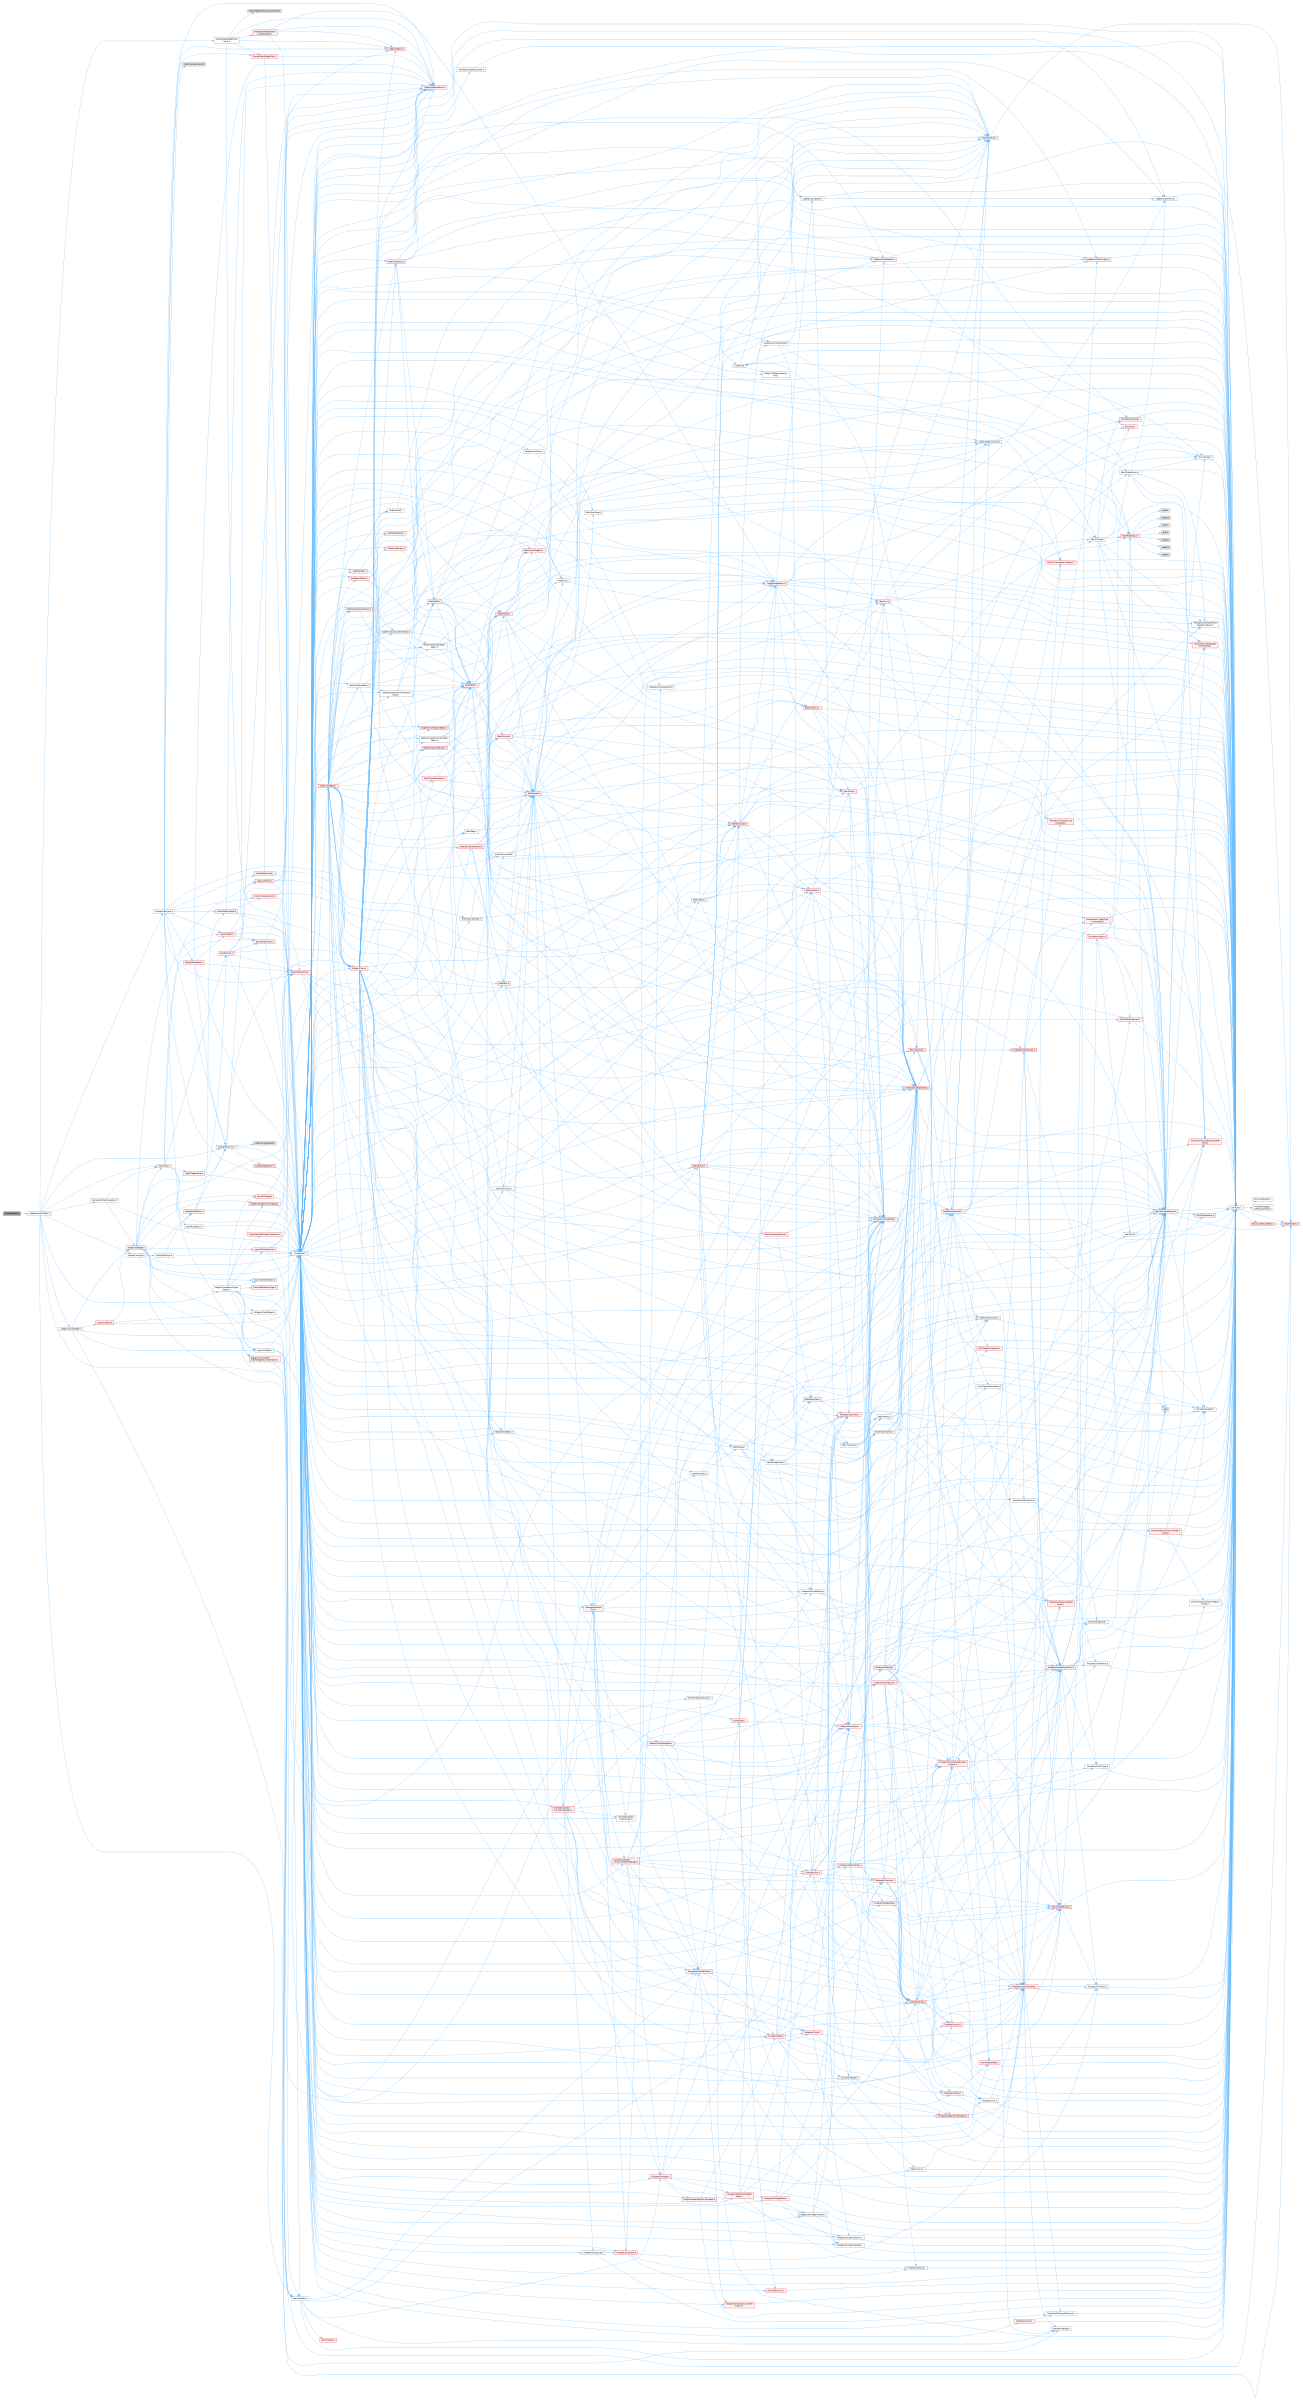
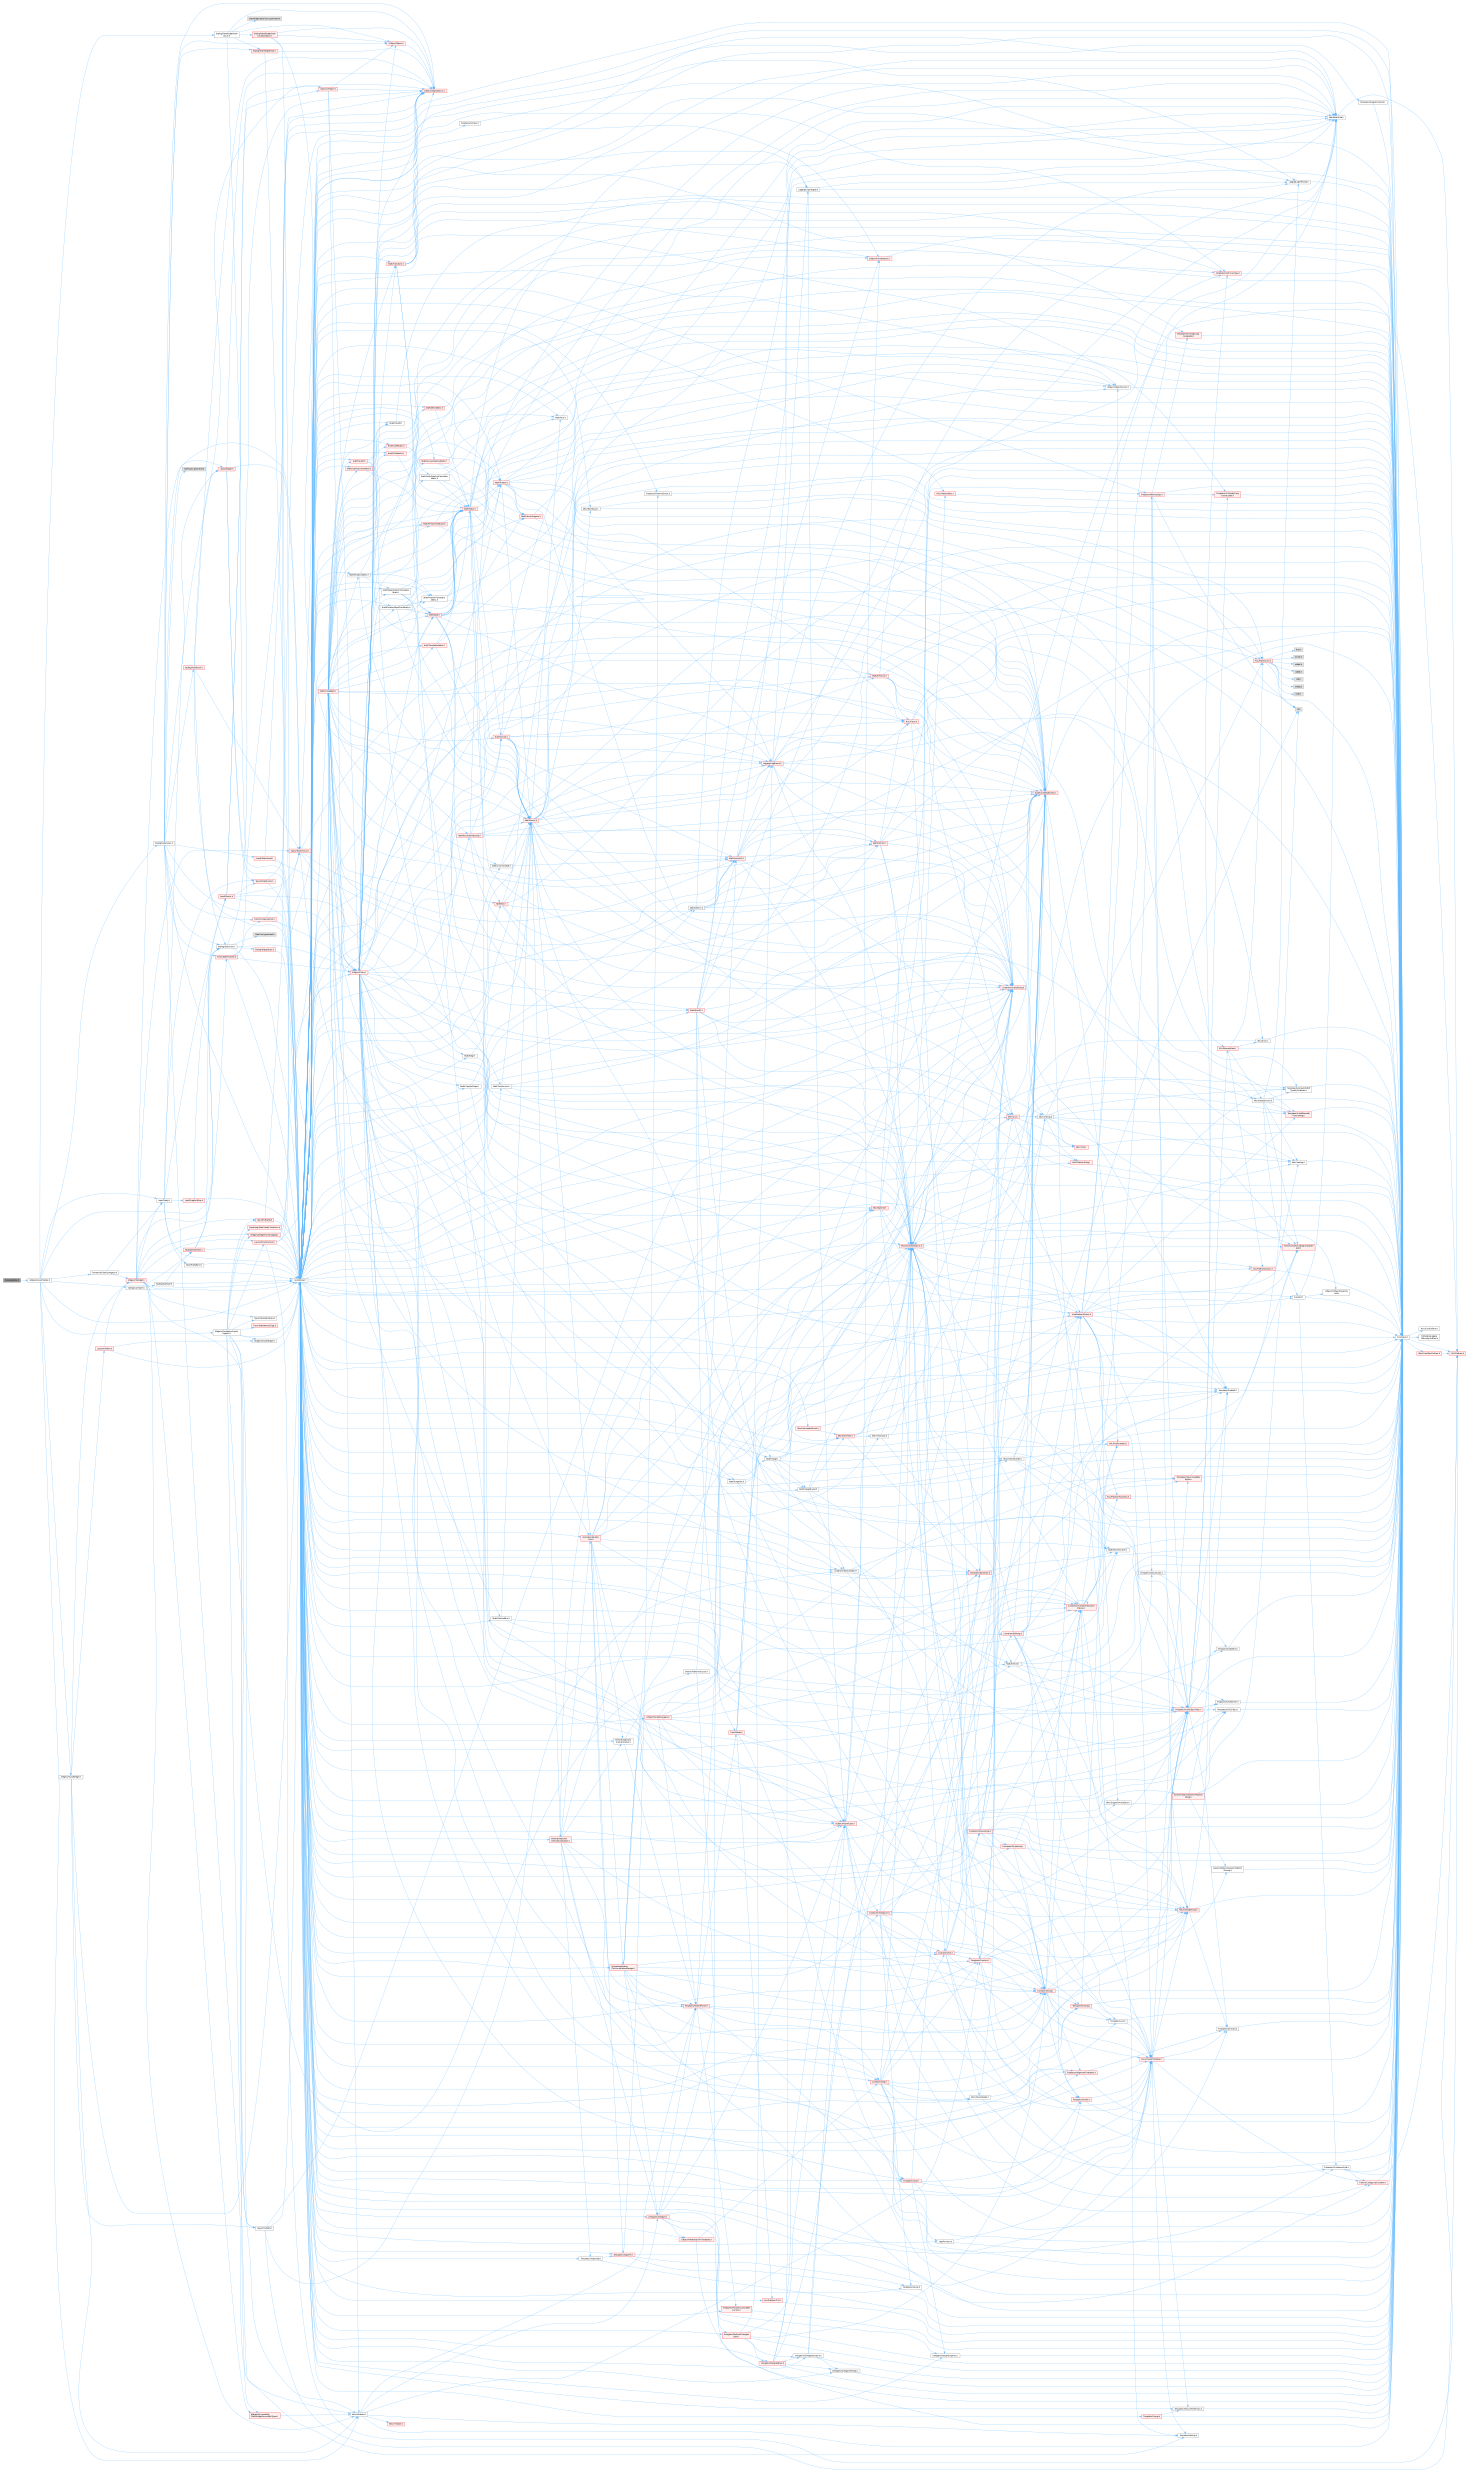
node "EnableIf/QuatRotationTranslation Matrix.h": label "EnableIf/QuatRotationTranslation Matrix.h" -> "Math/QuatRotationTranslation Matrix.h"
edge "Math/Vector4.h" -> "CoreMinimal.h": reversed
edge "Containers/ContainersFwd.h" -> "Containers/Set.h": reversed
node "Function/AndOrNot.h": label "Function/AndOrNot.h" -> "Templates/AndOrNot.h"
node "Templates/UnrealTemplate.h": label "Templates/UnrealTemplate.h" -> "Asset/UnrealTemplate.h"
